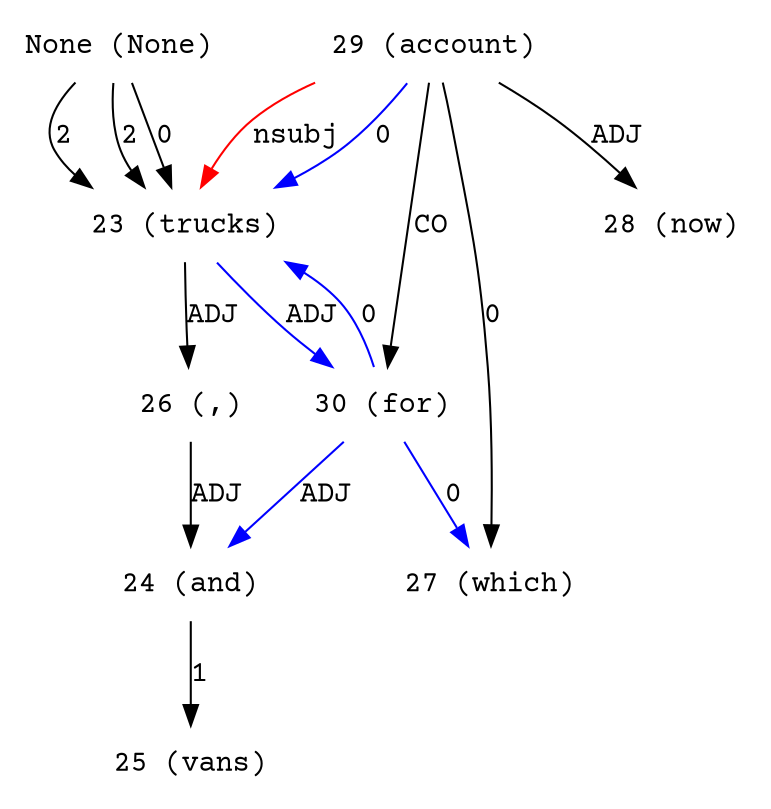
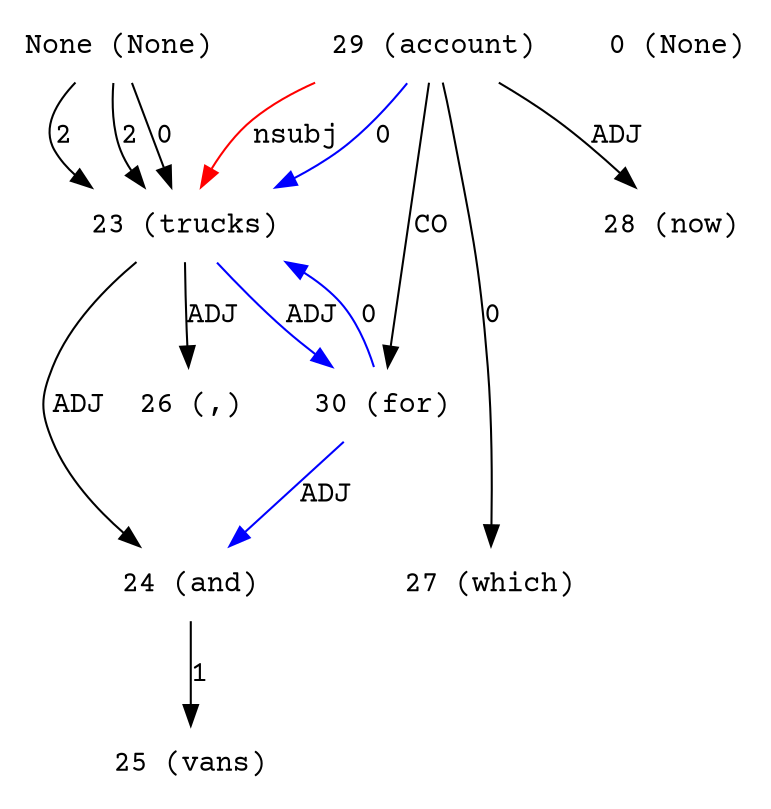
node "0 (None)": added
edge "26 (,)" -> "24 (and)": now "23 (trucks)" -> "24 (and)"
edge "30 (for)" -> "27 (which)": removed, label "0"
